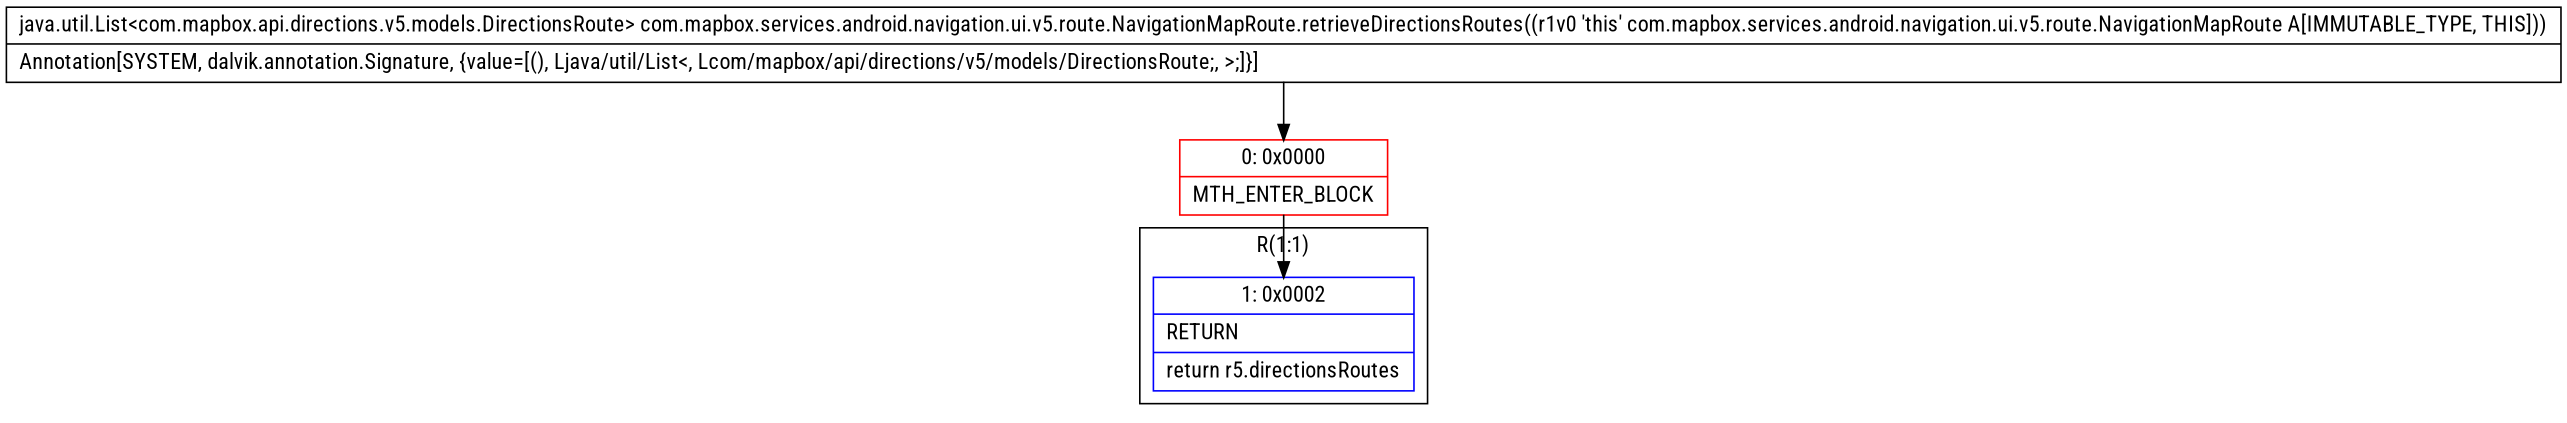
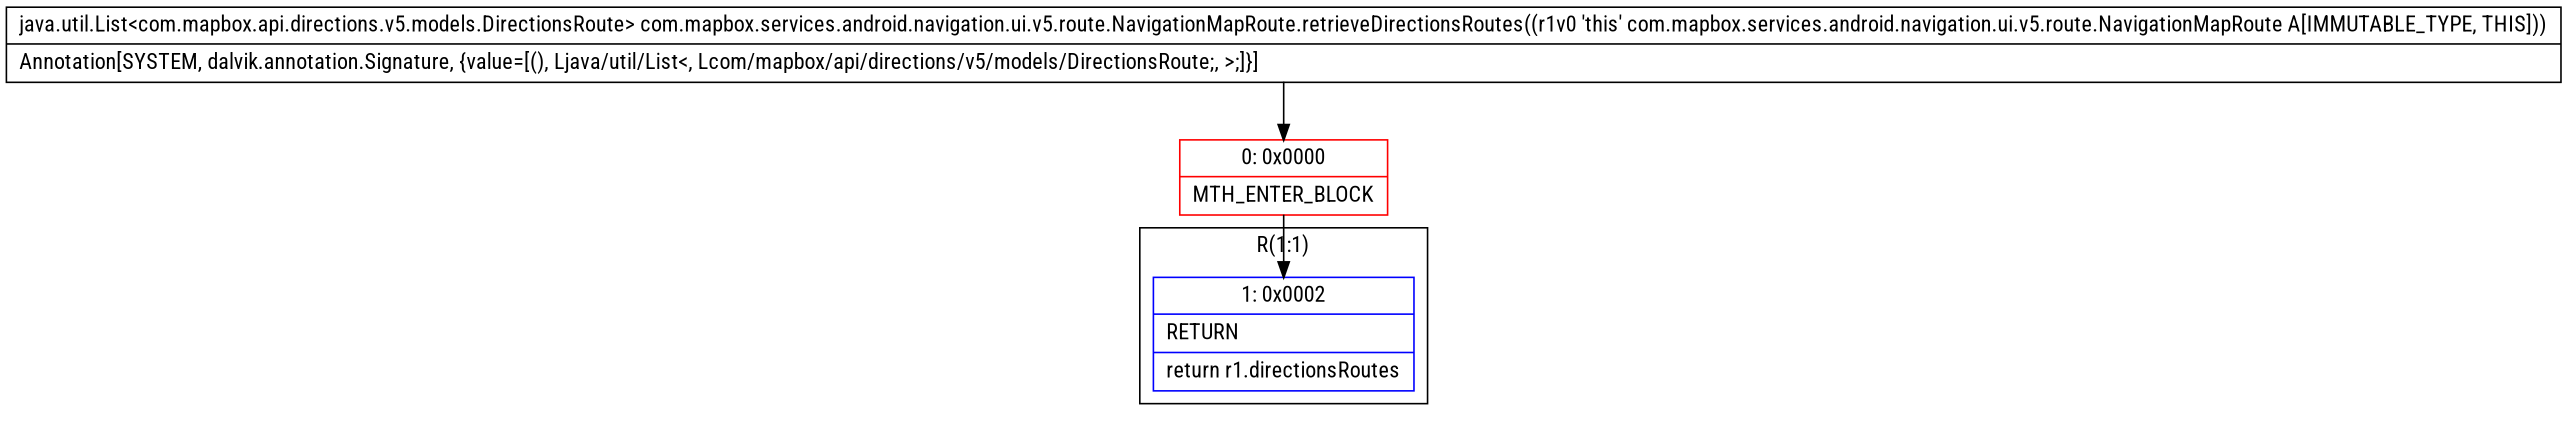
node "1: 0x0002": text "return r5.directionsRoutes" -> "return r1.directionsRoutes"
